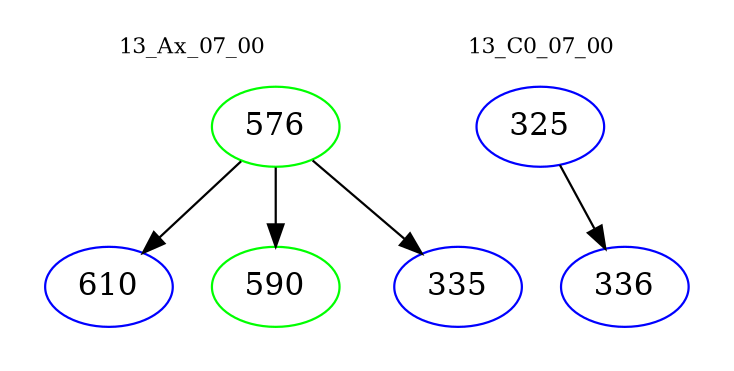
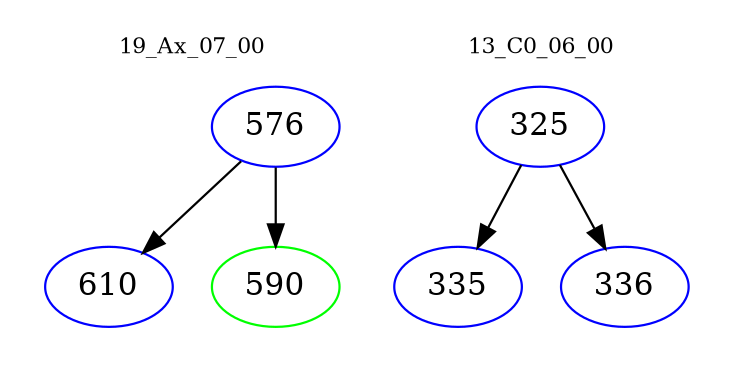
cluster "13_Ax_07_00": label "13_Ax_07_00" -> "19_Ax_07_00"
cluster "13_C0_07_00": label "13_C0_07_00" -> "13_C0_06_00"
node "576": color green -> blue
edge "576" -> "335": now "325" -> "335"
